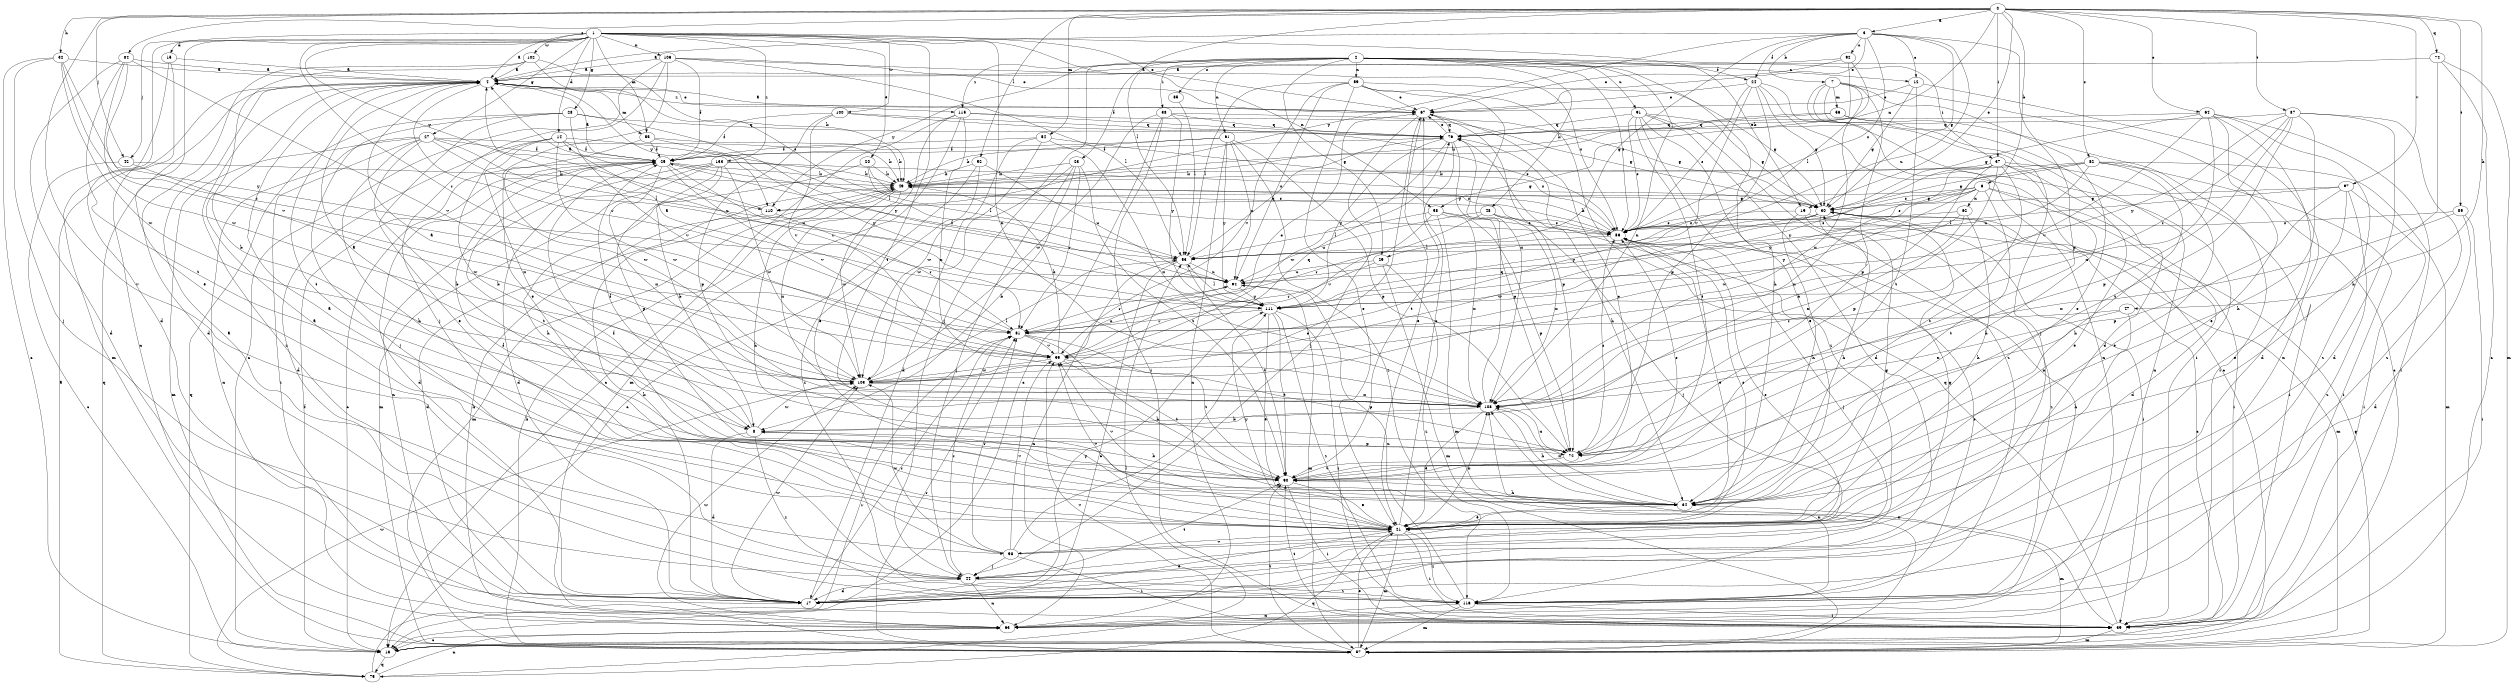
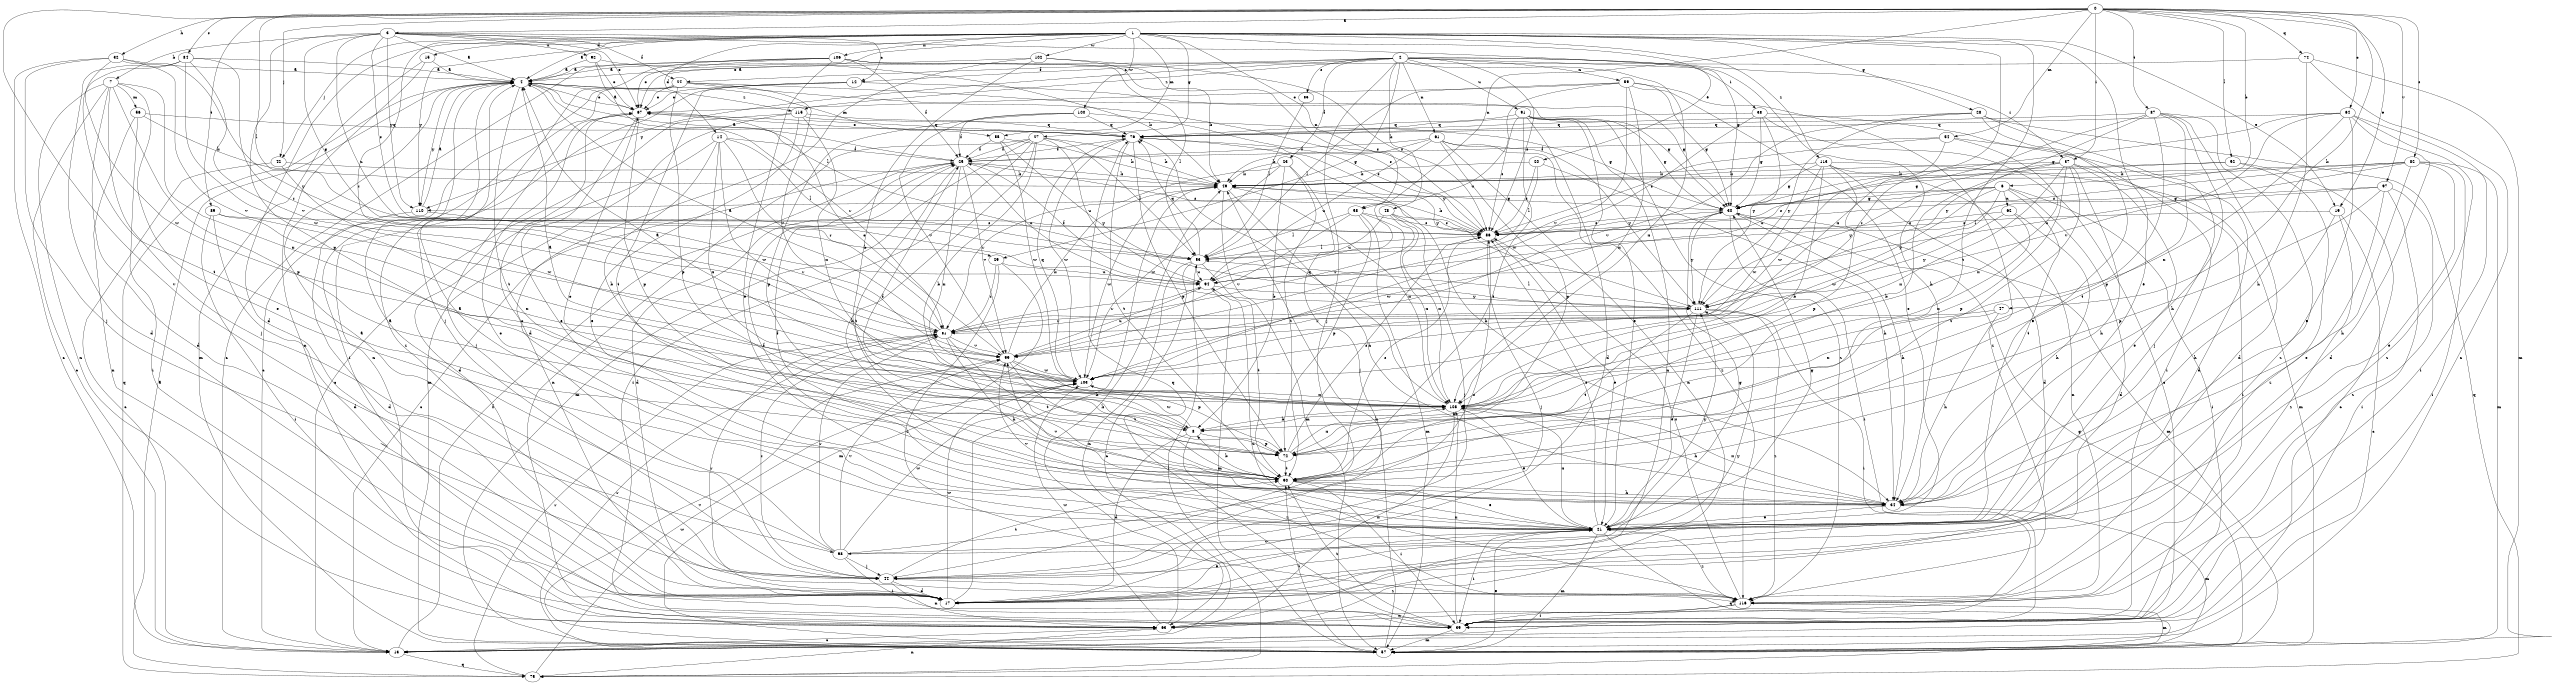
node "133": label "133" -> "113"
edge "103" -> "53": removed, label "l"
